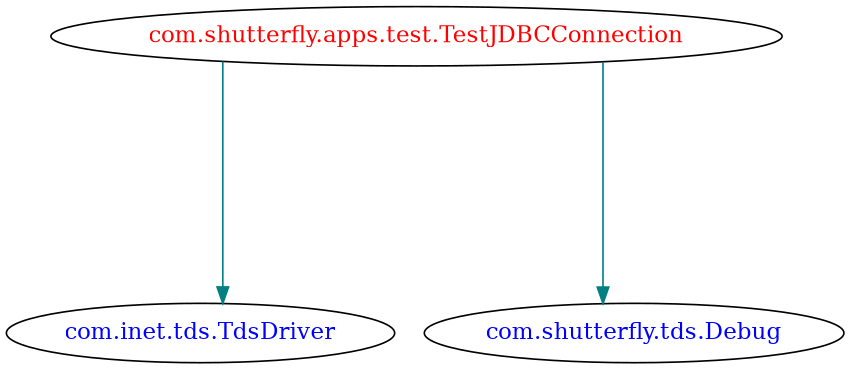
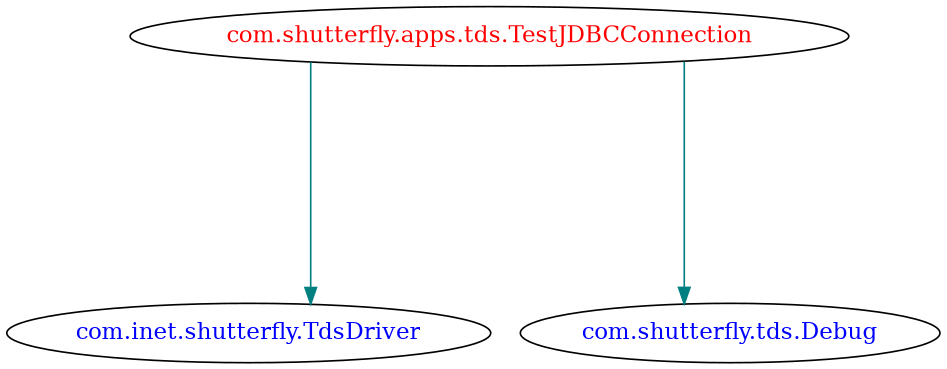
node "com.shutterfly.apps.test.TestJDBCConnection": label "com.shutterfly.apps.test.TestJDBCConnection" -> "com.shutterfly.apps.tds.TestJDBCConnection"
node "com.inet.tds.TdsDriver": label "com.inet.tds.TdsDriver" -> "com.inet.shutterfly.TdsDriver"
